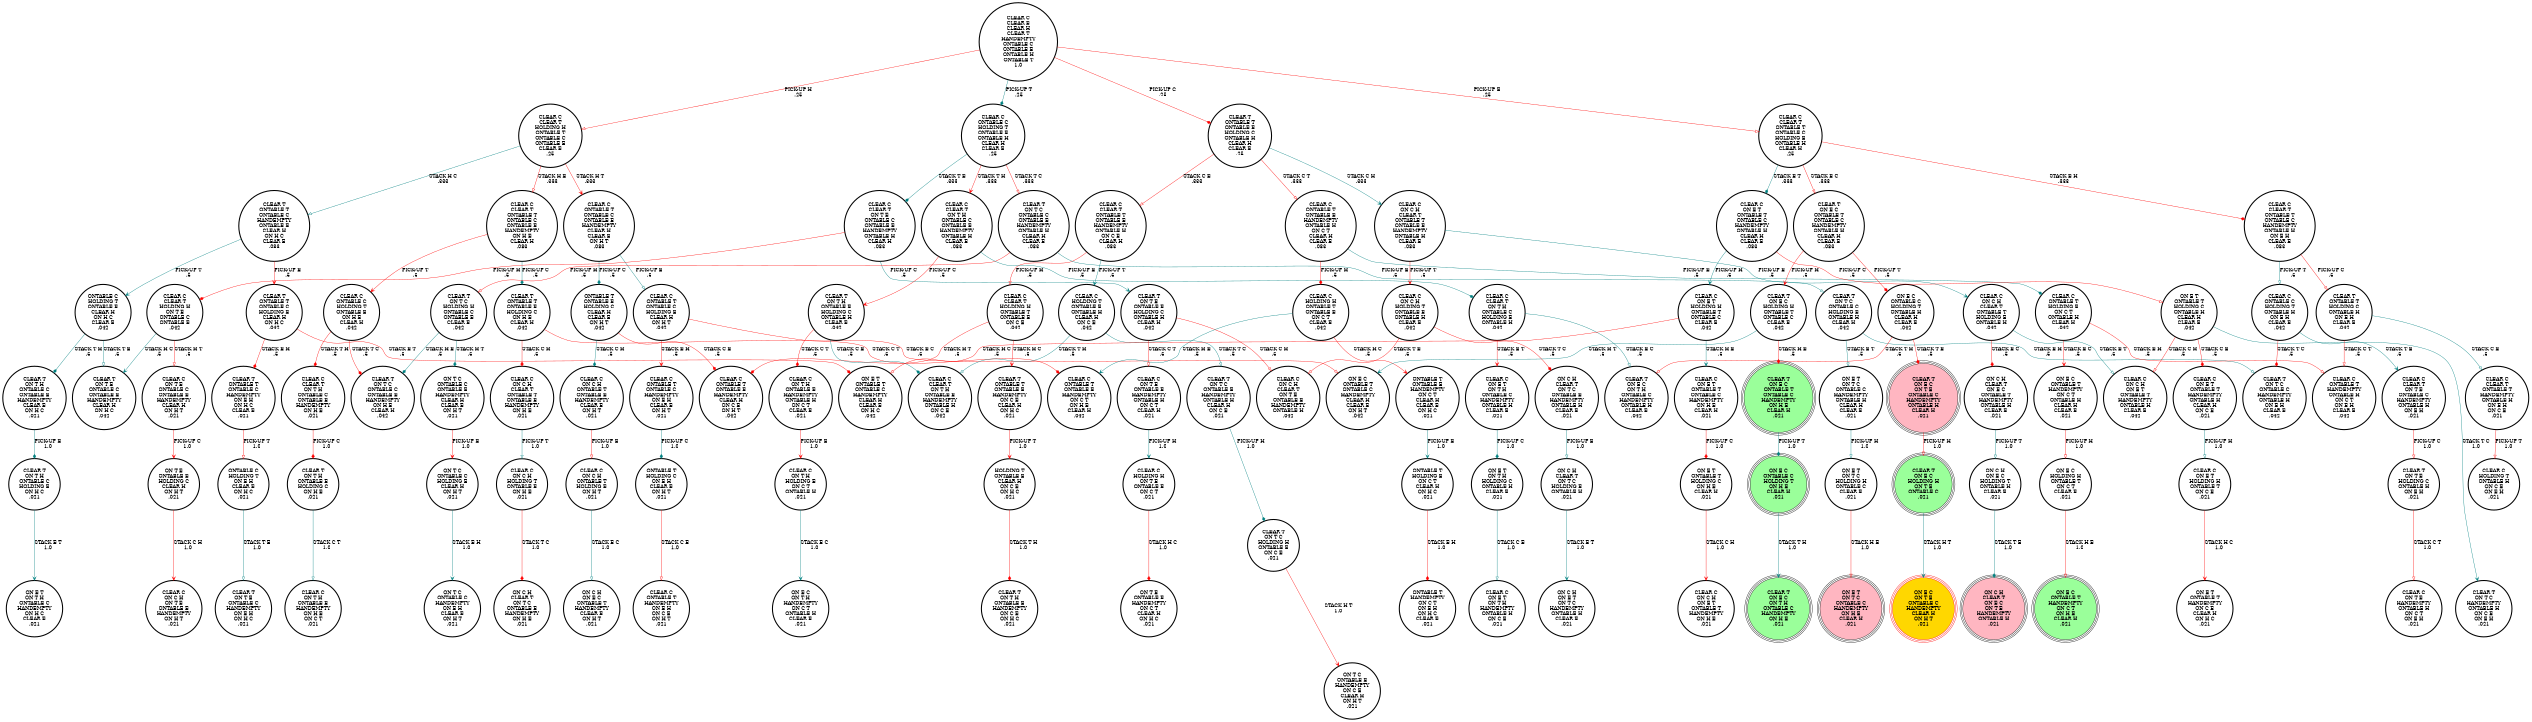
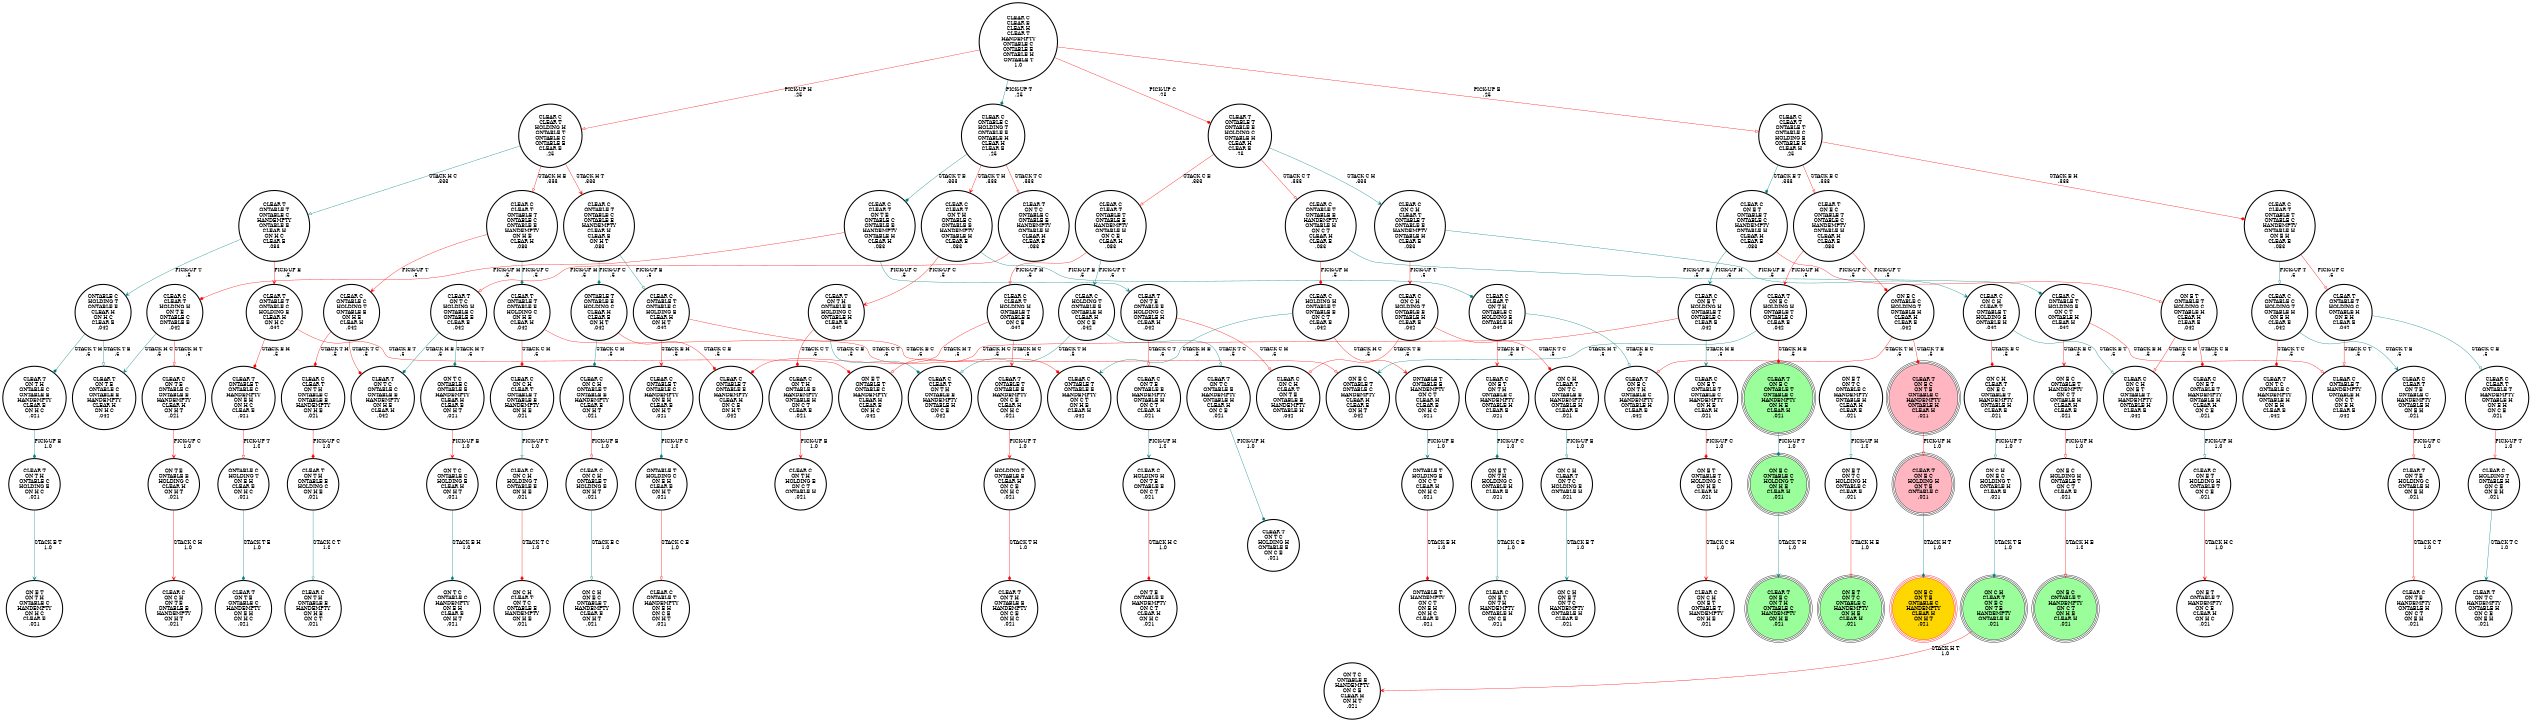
node "CLEAR T ON T C ONTABLE C HOLDING E ONTABLE H CLEAR H .042": removed
edge "ON E T ONTABLE T HOLDING C ONTABLE H CLEAR H CLEAR E .042" -> "CLEAR T ON T C HANDEMPTY ONTABLE H ON C E ON E H .021": now "CLEAR C HOLDING T ONTABLE H ON C E ON E H .021" -> "CLEAR T ON T C HANDEMPTY ONTABLE H ON C E ON E H .021"
node "CLEAR T ON E C HOLDING H ON T E ONTABLE C .021": fillcolor palegreen1 -> lightpink
edge "ONTABLE C HOLDING T ON E H CLEAR E ON H C .021" -> "CLEAR T ON T E ONTABLE C HANDEMPTY ON E H ON H C .021": arrowhead onormal -> diamond
edge "ON T C ONTABLE C HOLDING E CLEAR H ON H T .021" -> "ON T C ONTABLE C HANDEMPTY ON E H CLEAR E ON H T .021": arrowhead vee -> diamond
edge "CLEAR T ON E C HOLDING H ON T E ONTABLE C .021" -> "ON E C ON T E ONTABLE C HANDEMPTY CLEAR H ON H T .021": arrowhead vee -> diamond
node "ON E C ON T H HANDEMPTY ON C T ONTABLE H CLEAR E .021": removed
node "ON E T ON T C ONTABLE C HANDEMPTY ON H E CLEAR H .021": fillcolor lightpink -> palegreen1
node "ON C H CLEAR T ON E C ON T E HANDEMPTY ONTABLE H .021": fillcolor lightpink -> palegreen1
edge "CLEAR T ON T C HOLDING H ONTABLE E ON C E .021" -> "ON T C ONTABLE E HANDEMPTY ON C E CLEAR H ON H T .021": now "ON C H CLEAR T ON E C ON T E HANDEMPTY ONTABLE H .021" -> "ON T C ONTABLE E HANDEMPTY ON C E CLEAR H ON H T .021"
